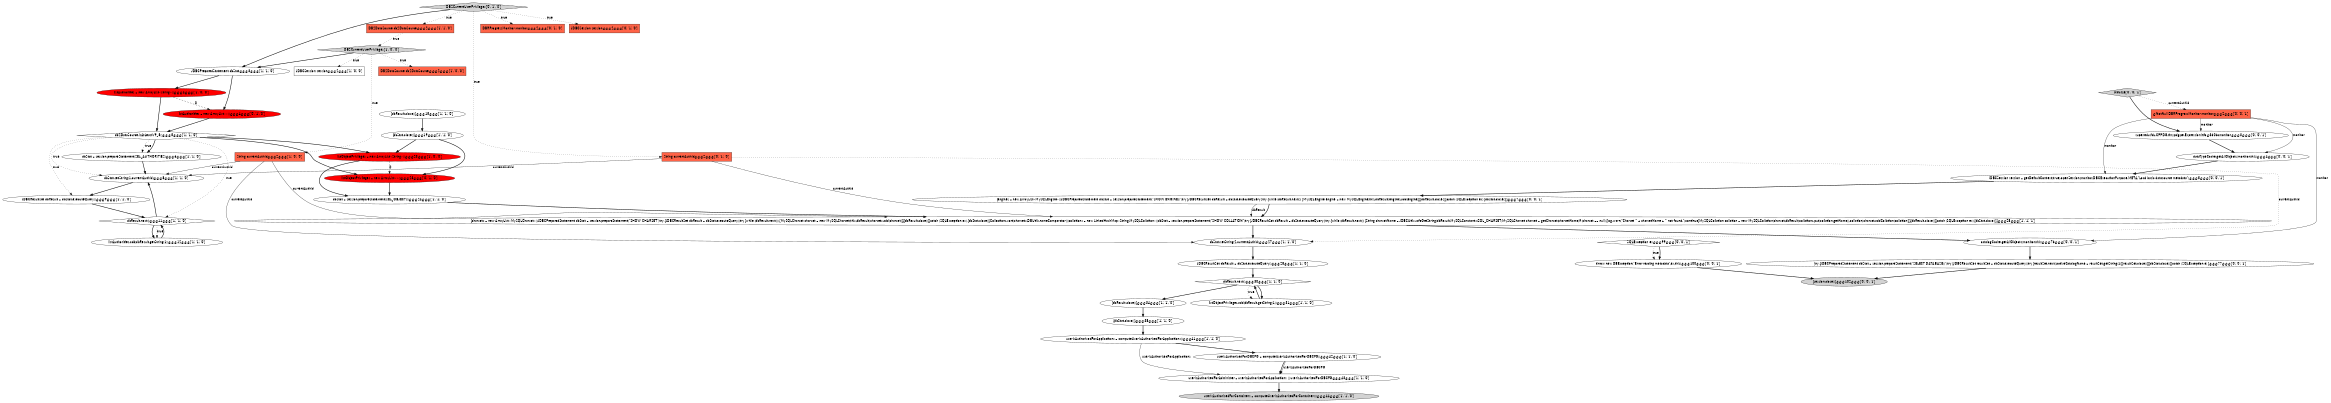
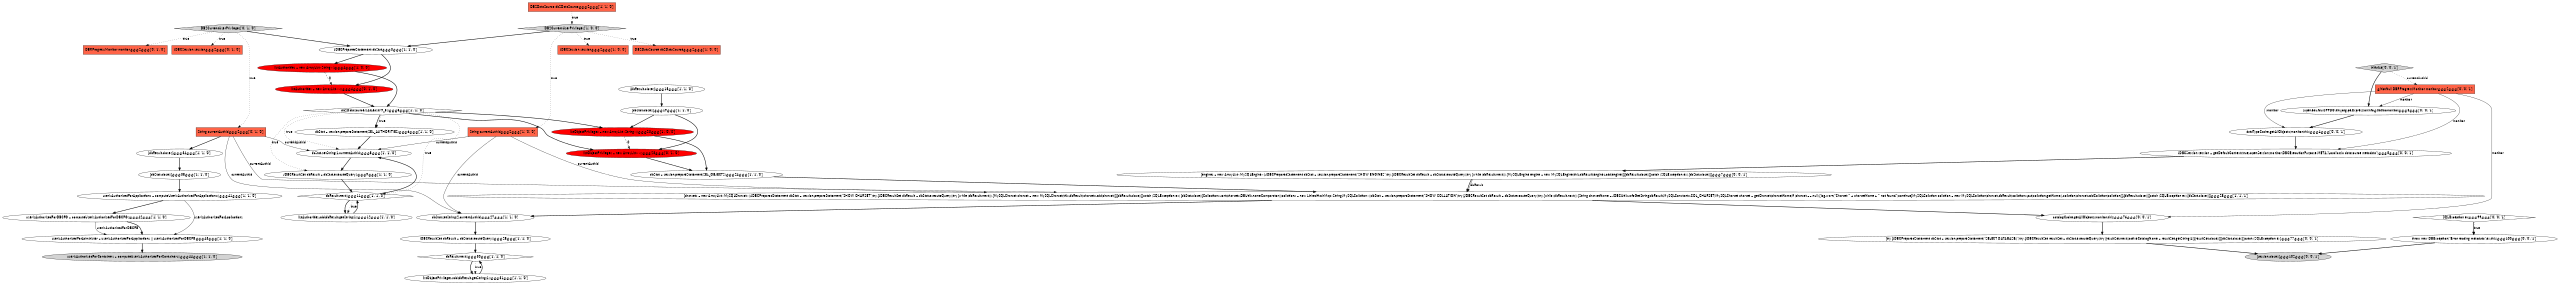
edge "DB2CurrentUserPrivileges['0', '1', '0']" -> "DB2DataSource db2DataSource@@@2@@@['1', '1', '0']": removed, label "true"
node "JDBCSession session@@@2@@@['1', '0', '0']": fillcolor white -> tomato
edge "String currentAuthId@@@2@@@['0', '1', '0']" -> "dbStat.setString(2,currentAuthId)@@@27@@@['1', '1', '0']": style dotted -> solid
edge "dbResult.next()@@@30@@@['1', '1', '0']" -> "{dbResult.close()}@@@34@@@['1', '1', '0']": now "String currentAuthId@@@2@@@['0', '1', '0']" -> "{dbResult.close()}@@@34@@@['1', '1', '0']"
